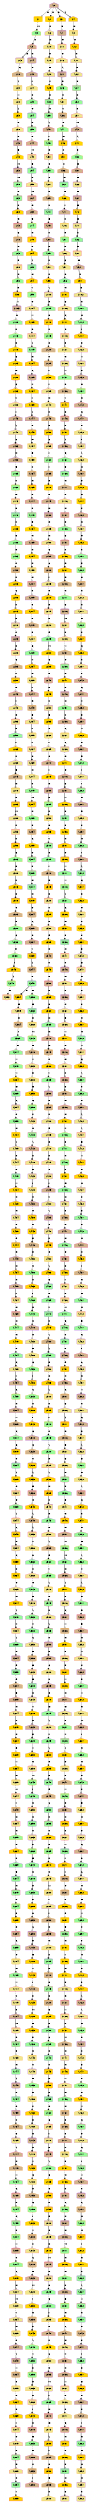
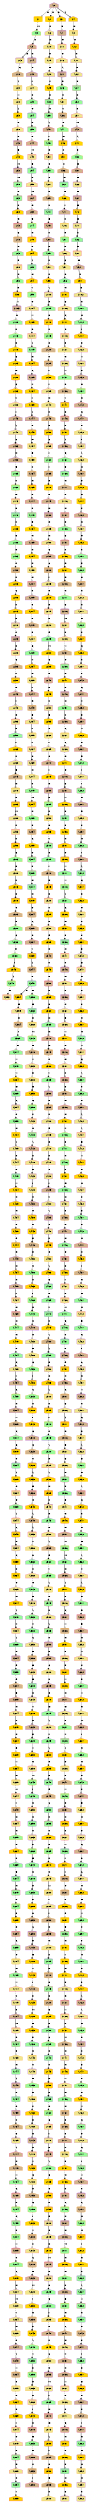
node "S532": fillcolor khaki -> gold
